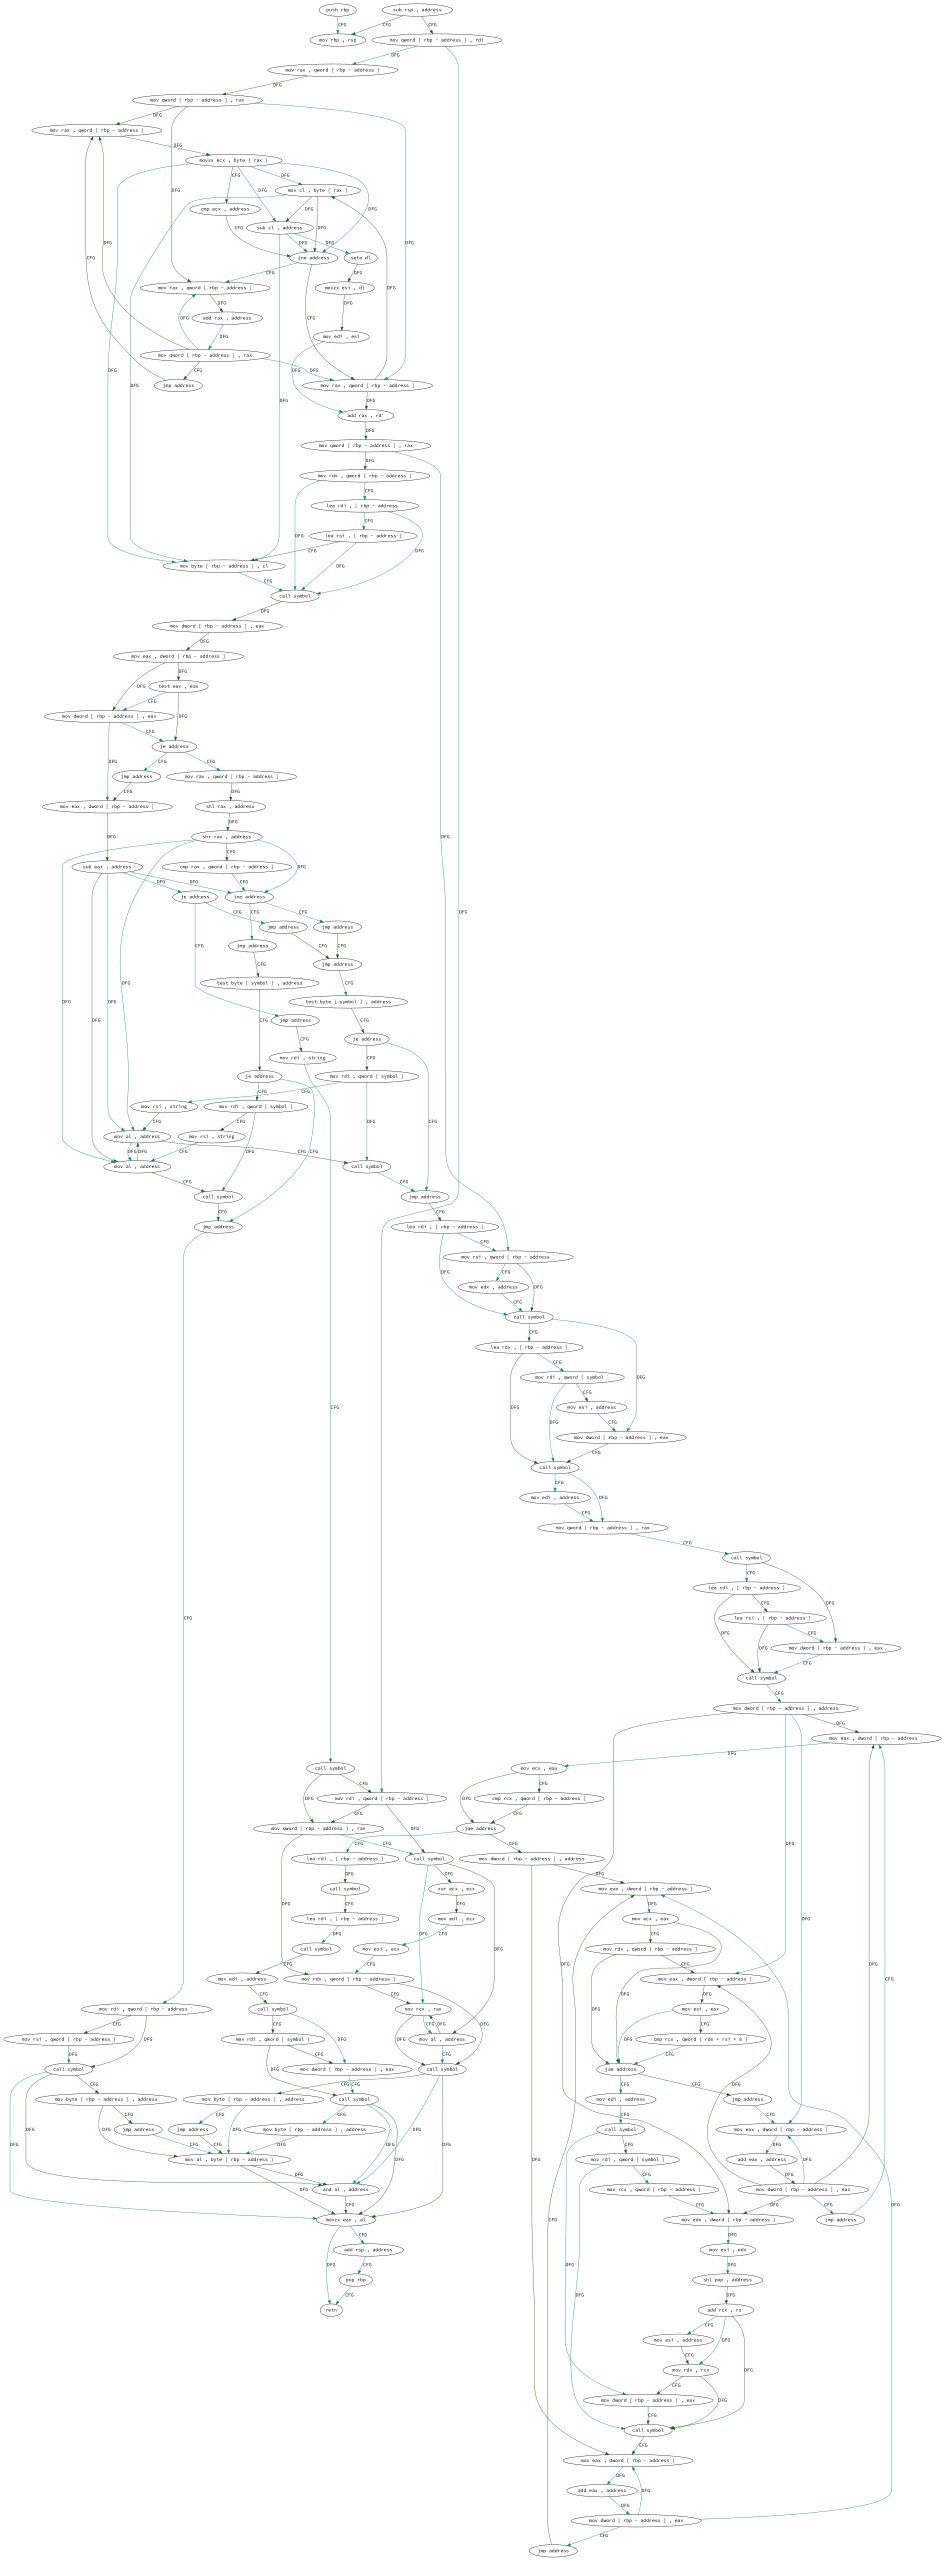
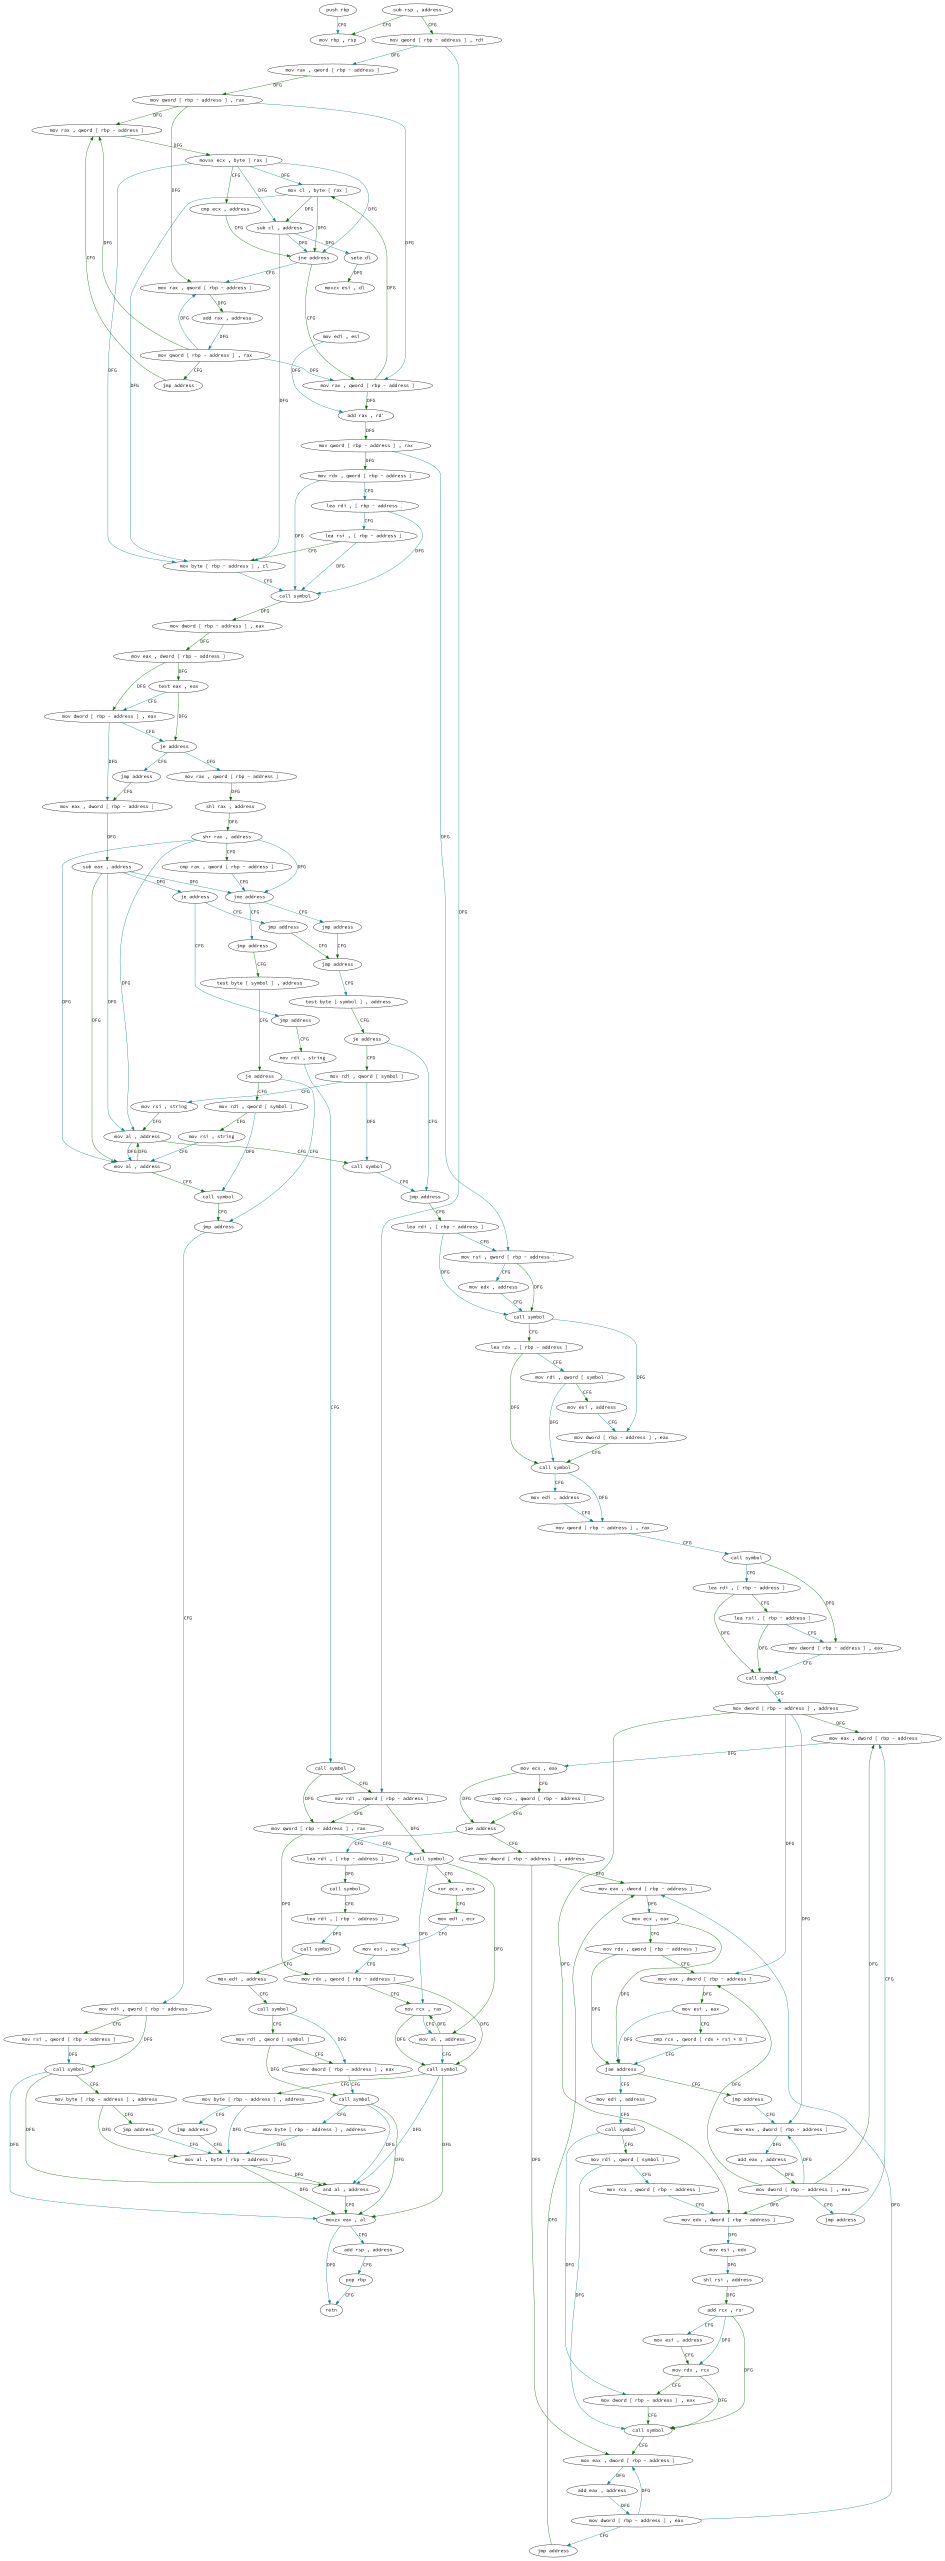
edge "movzx esi , dl" -> "mov edi , esi": removed, label "DFG"
node "shl pop , address": label "shl pop , address" -> "shl rsi , address"
